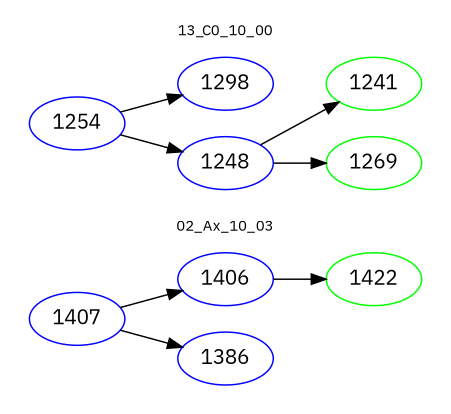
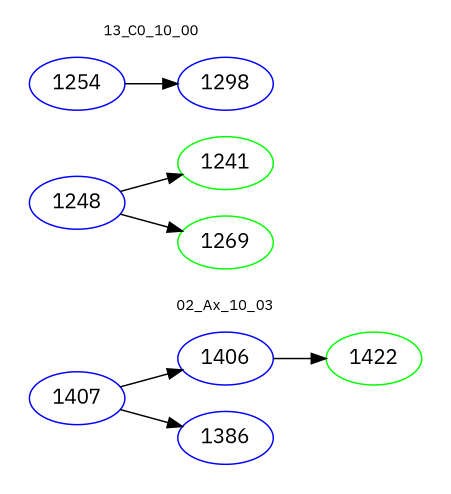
edge "1254" -> "1248": removed
